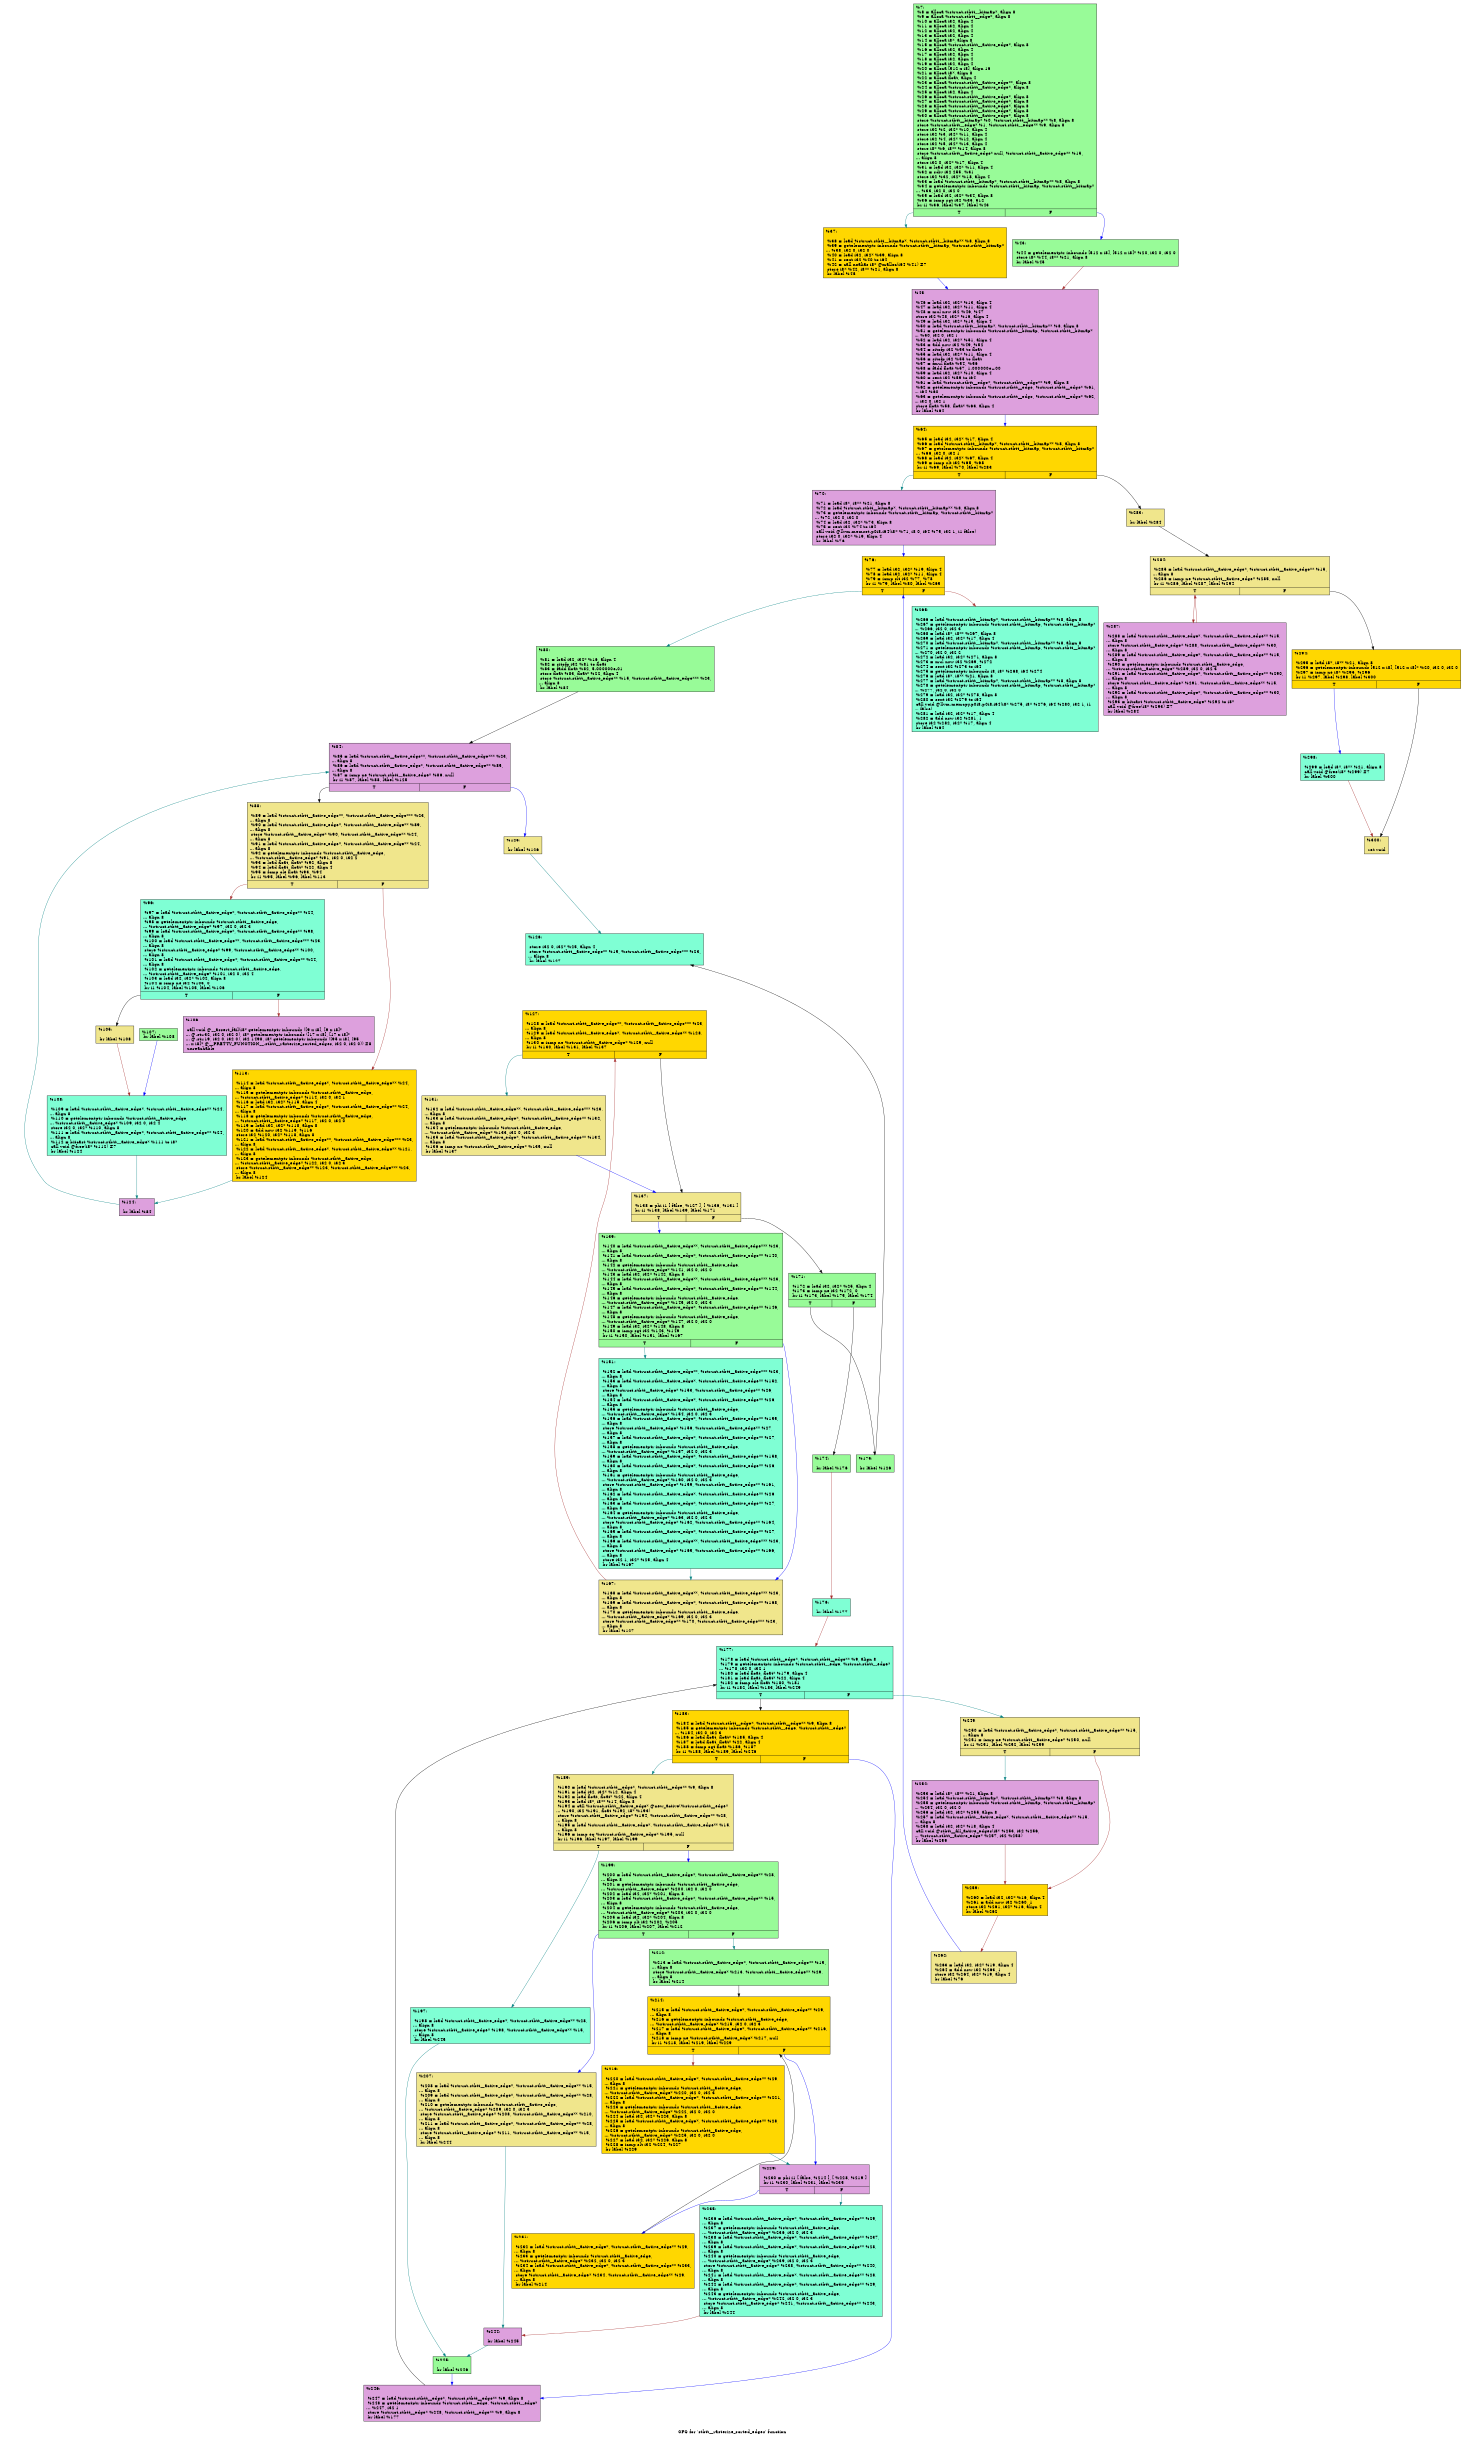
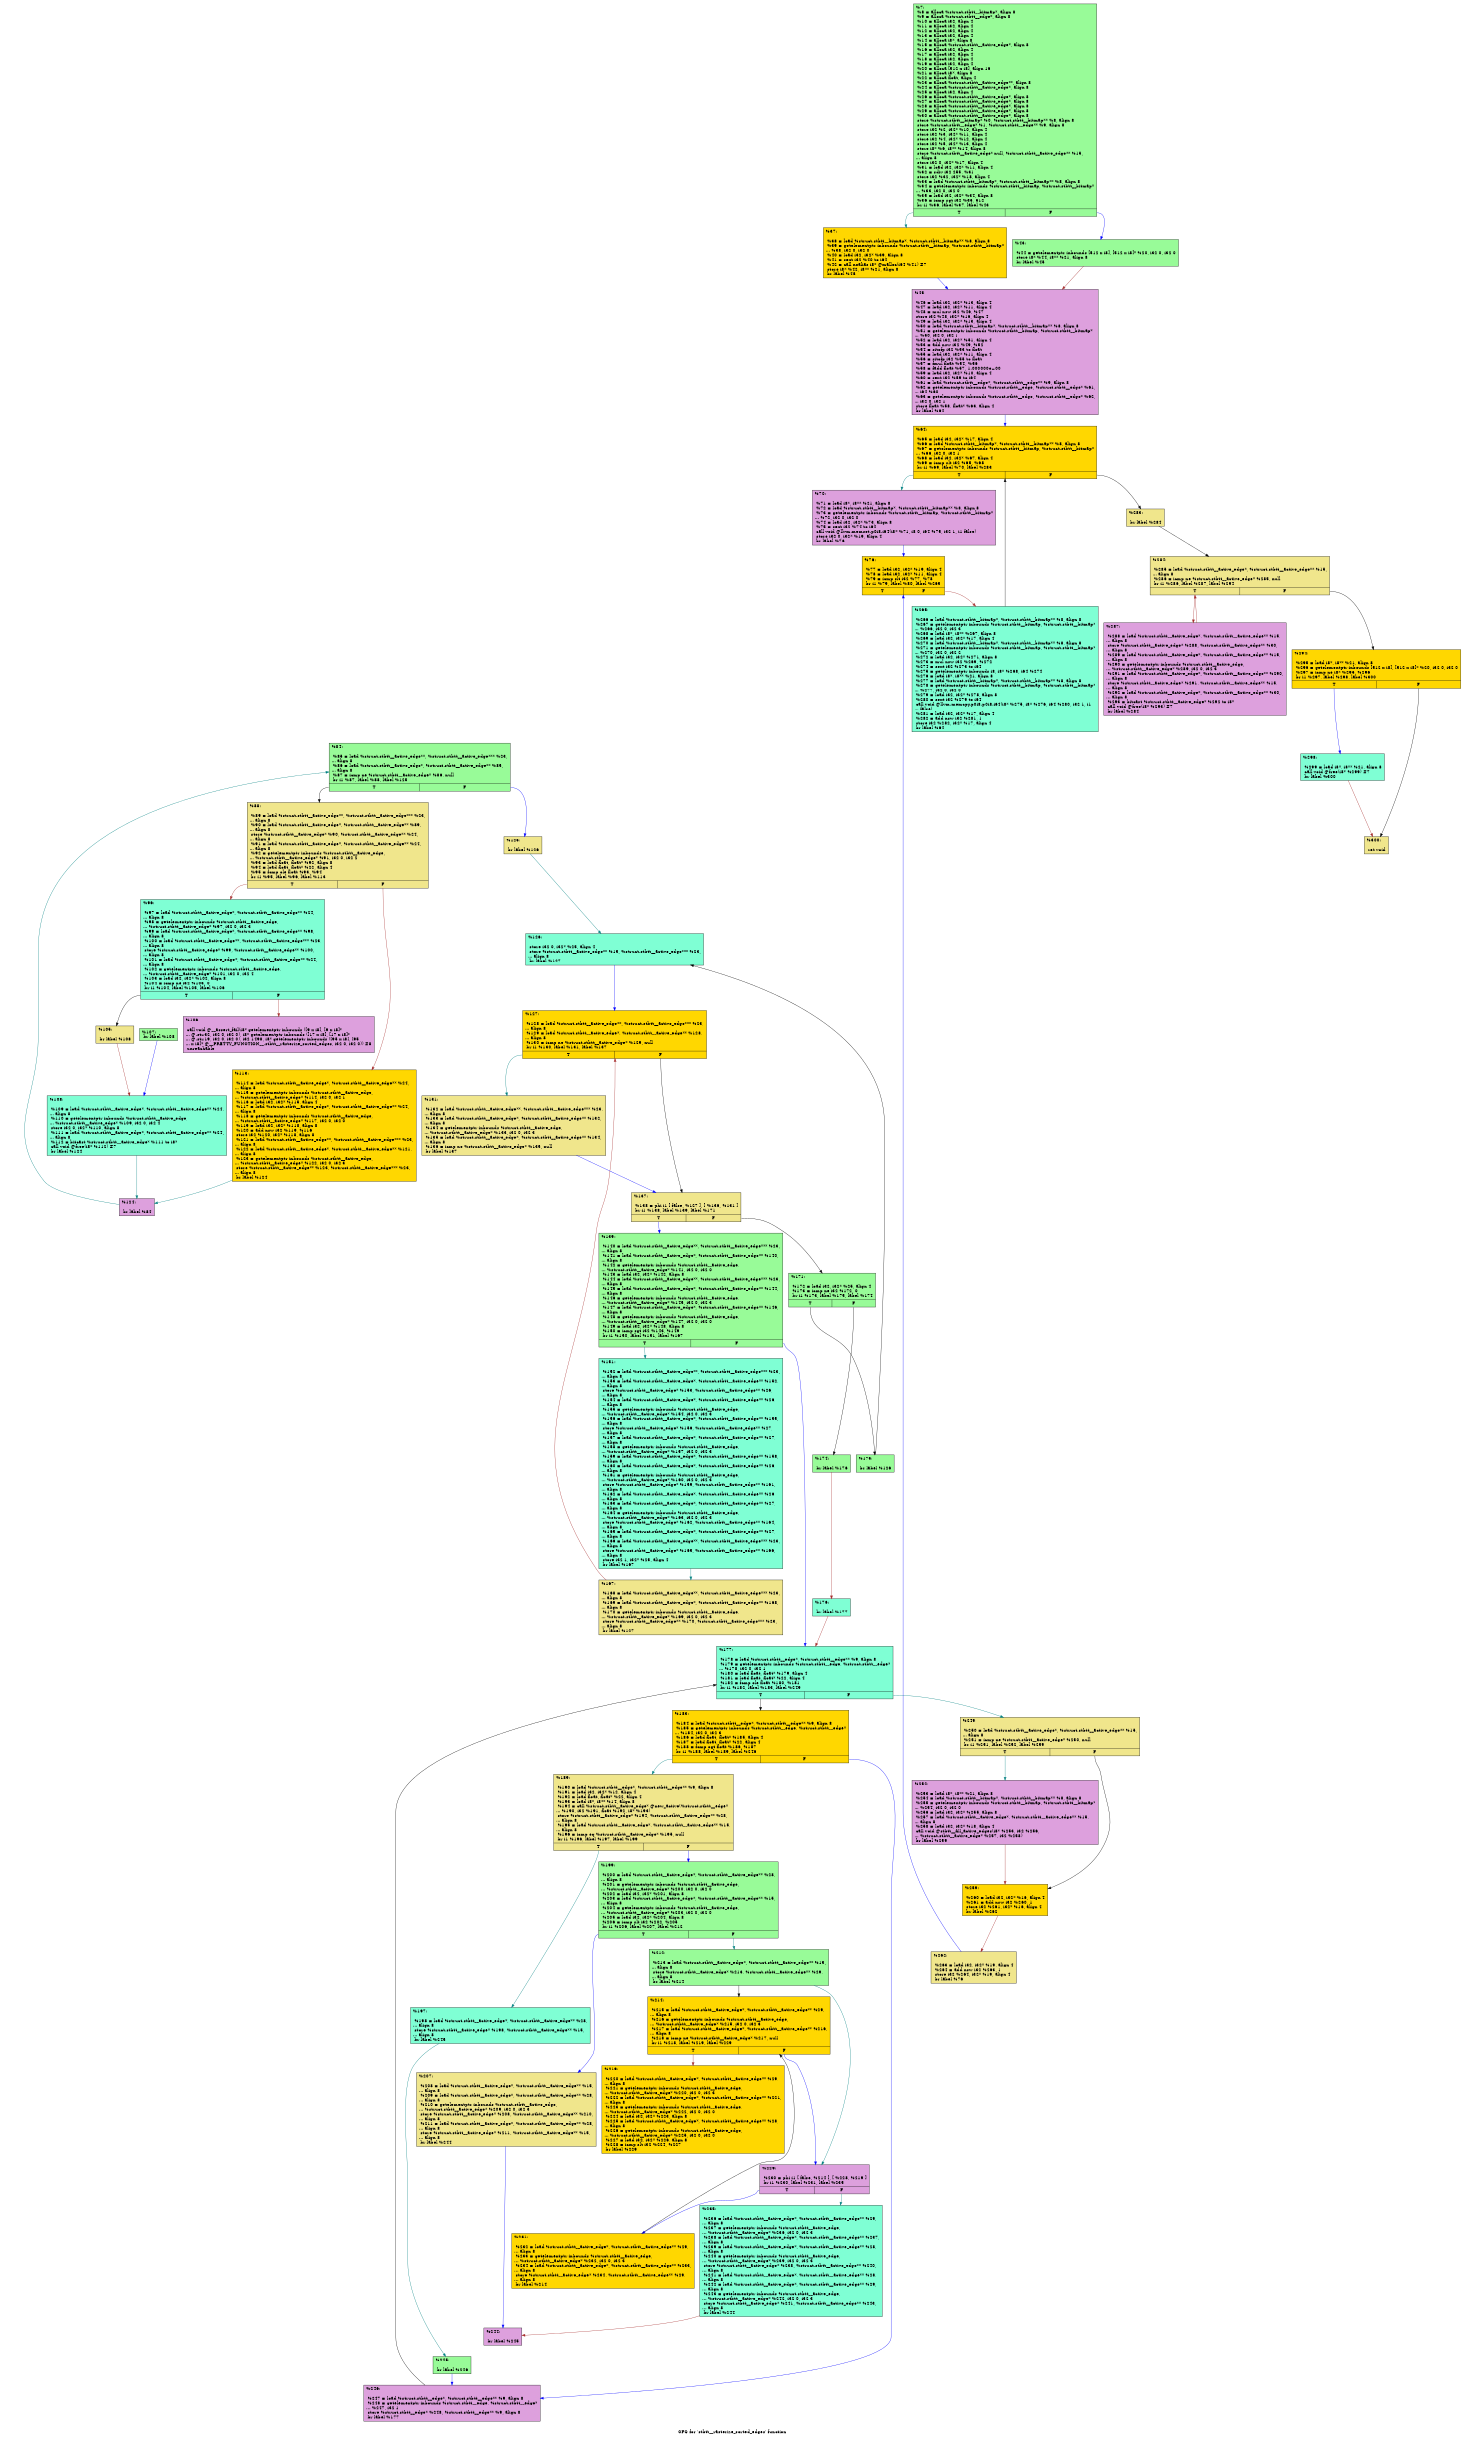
edge "%265:" -> "%64:": added
node "%80:": removed
node "%84:": fillcolor plum -> palegreen
edge "%126:" -> "%127:": added
edge "%139:" -> "%167:": now "%139:" -> "%177:"
edge "%249:" -> "%259:": color brown -> black
edge "%219:" -> "%229:": now "%212:" -> "%229:"
edge "%207:" -> "%244:": color teal -> blue
edge "%244:" -> "%245:": removed
